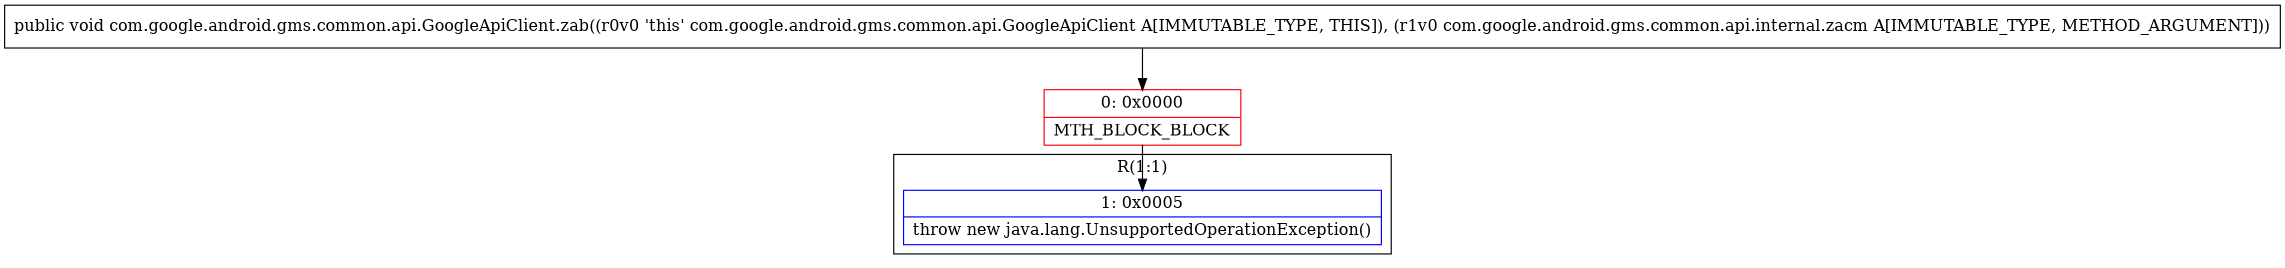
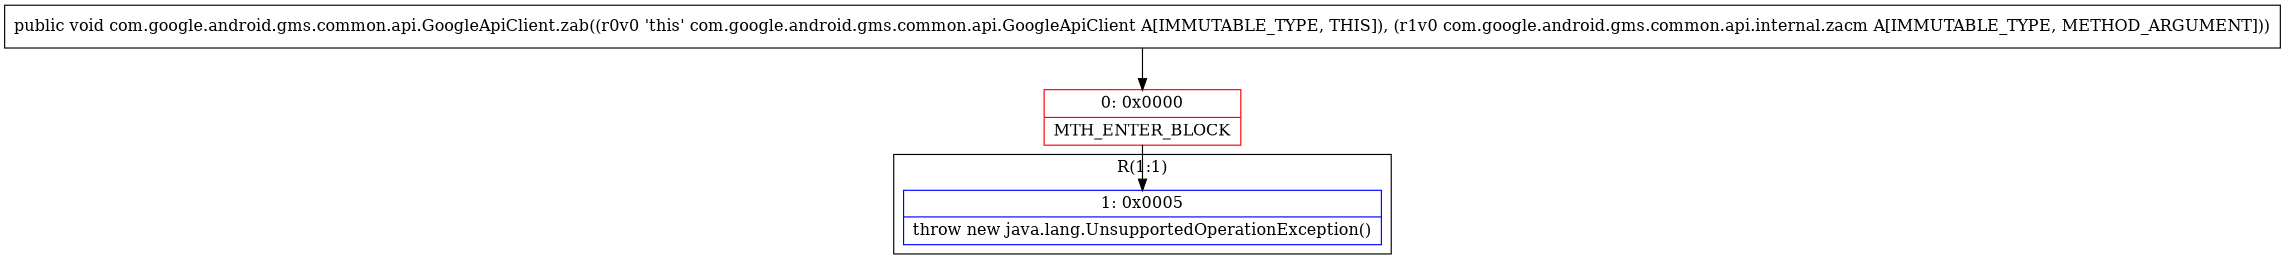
node "0: 0x0000": text "MTH_BLOCK_BLOCK" -> "MTH_ENTER_BLOCK"
